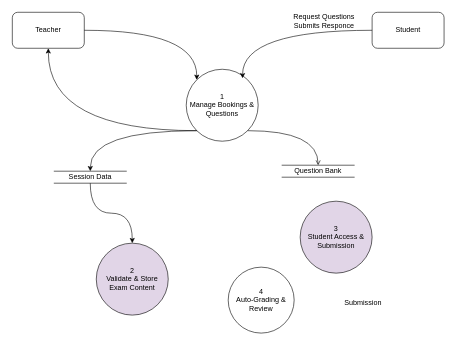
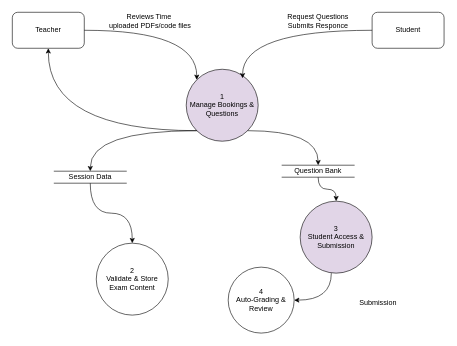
node "Reviews Time uploaded PDFs/code files": added
node "Request Questions Submits Responce": moved (324, 21) -> (318, 21)
node "1 Manage Bookings & Questions": fillcolor #ffffff -> #e1d5e7
edge "1 Manage Bookings & Questions" -> "Question Bank": arrowhead open -> classic
edge "Question Bank" -> "3 Student Access & Submission": added
node "2 Validate & Store Exam Content": fillcolor #e1d5e7 -> #ffffff
edge "3 Student Access & Submission" -> "4 Auto-Grading & Review": added
node "Submission": moved (363, 303) -> (378, 303)
